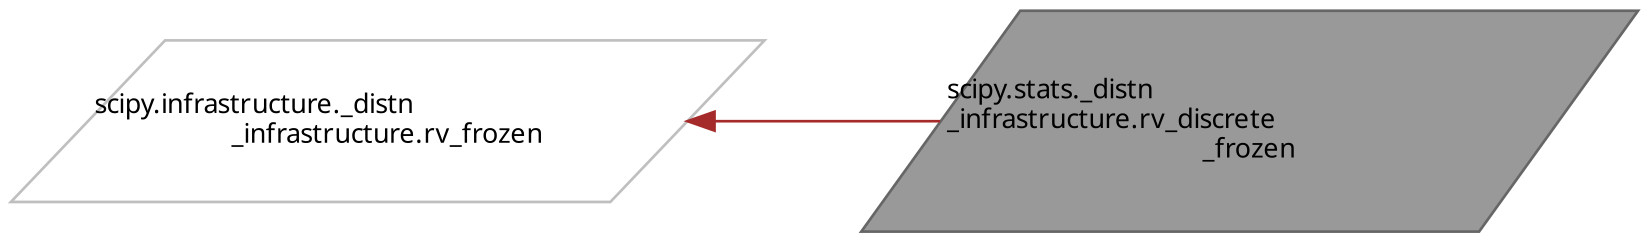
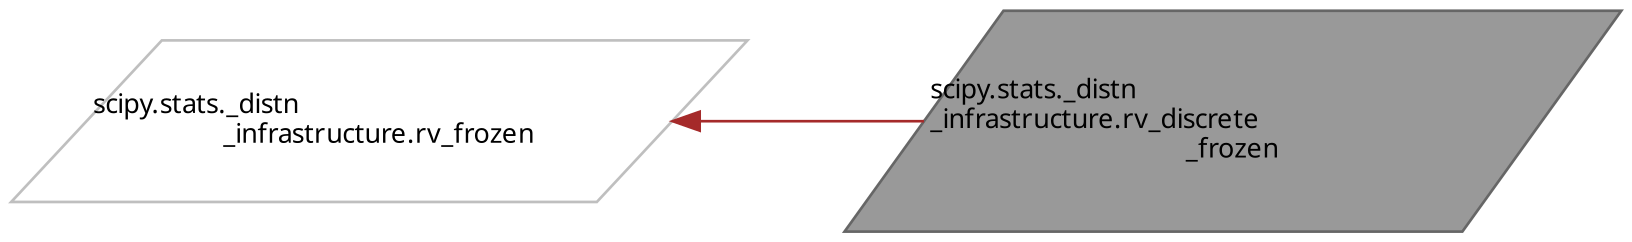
node "scipy.infrastructure._distn _infrastructure.rv_frozen": label "scipy.infrastructure._distn _infrastructure.rv_frozen" -> "scipy.stats._distn _infrastructure.rv_frozen"
